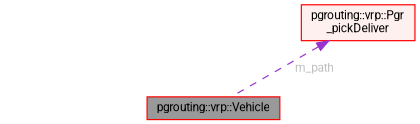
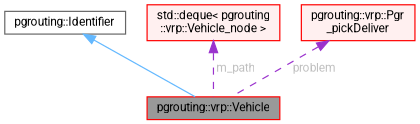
node "pgrouting::Identifier": added
node "std::deque< pgrouting ::vrp::Vehicle_node >": added
edge "pgrouting::vrp::Vehicle" -> "pgrouting::vrp::Pgr _pickDeliver": label " m_path" -> " problem"
